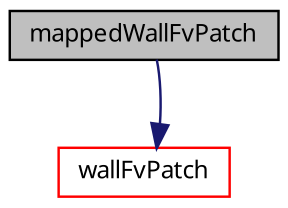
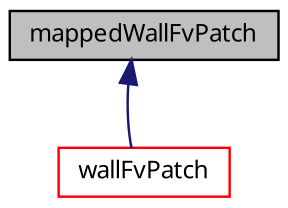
edge "mappedWallFvPatch" -> "wallFvPatch": reversed
